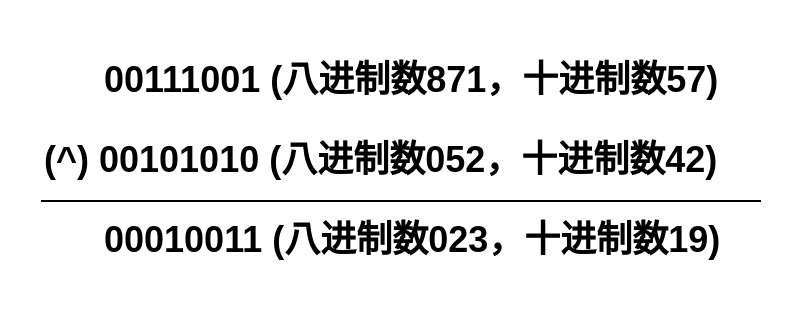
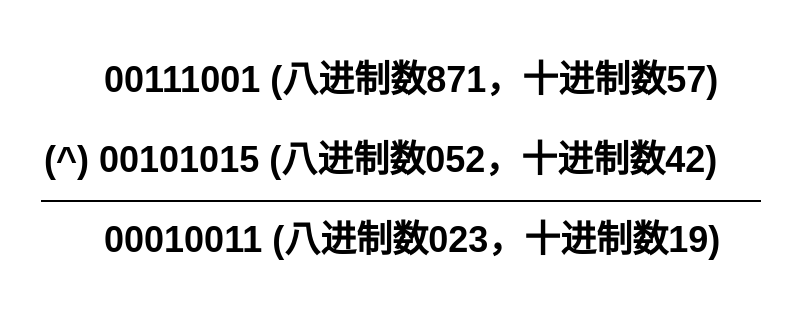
node "(^) 00101010 (八进制数052，十进制数42)": label "(^) 00101010 (八进制数052，十进制数42)" -> "(^) 00101015 (八进制数052，十进制数42)"
